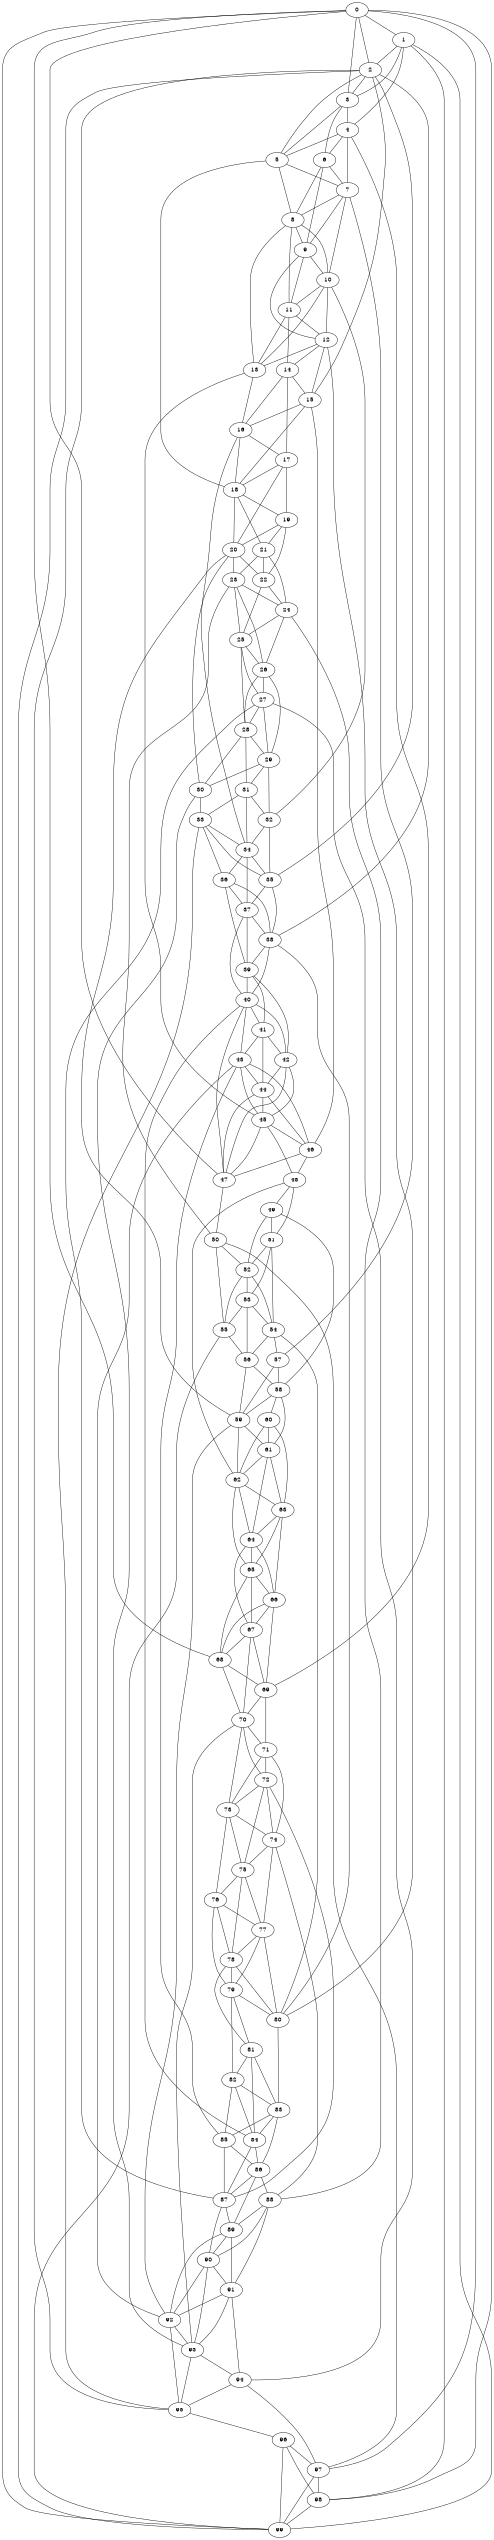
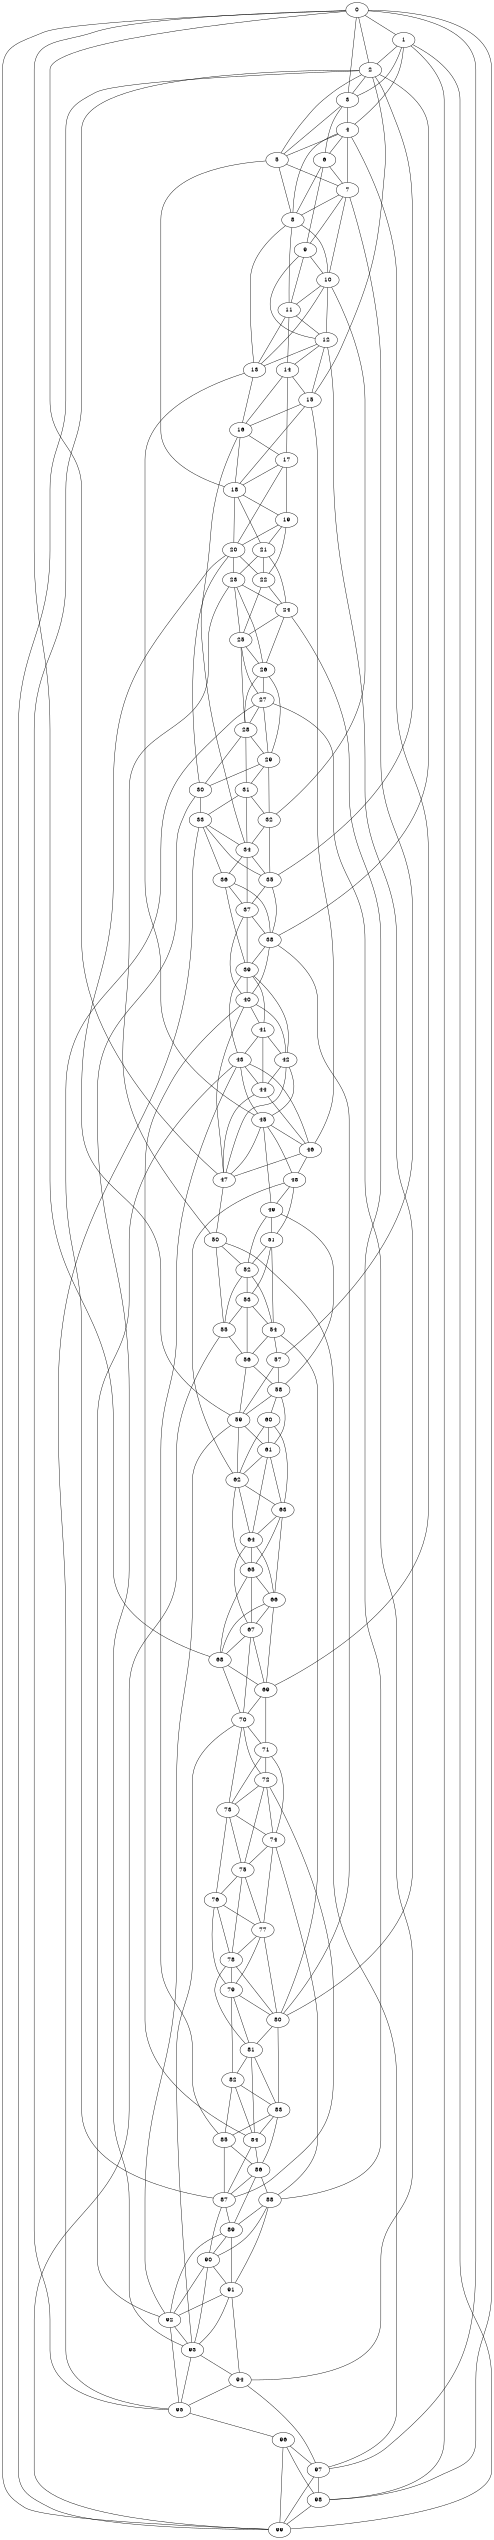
edge "8" -- "9": now "8" -- "4"
edge "40" -- "43": now "39" -- "43"
edge "44" -- "45": now "49" -- "45"
edge "80" -- "81": added
